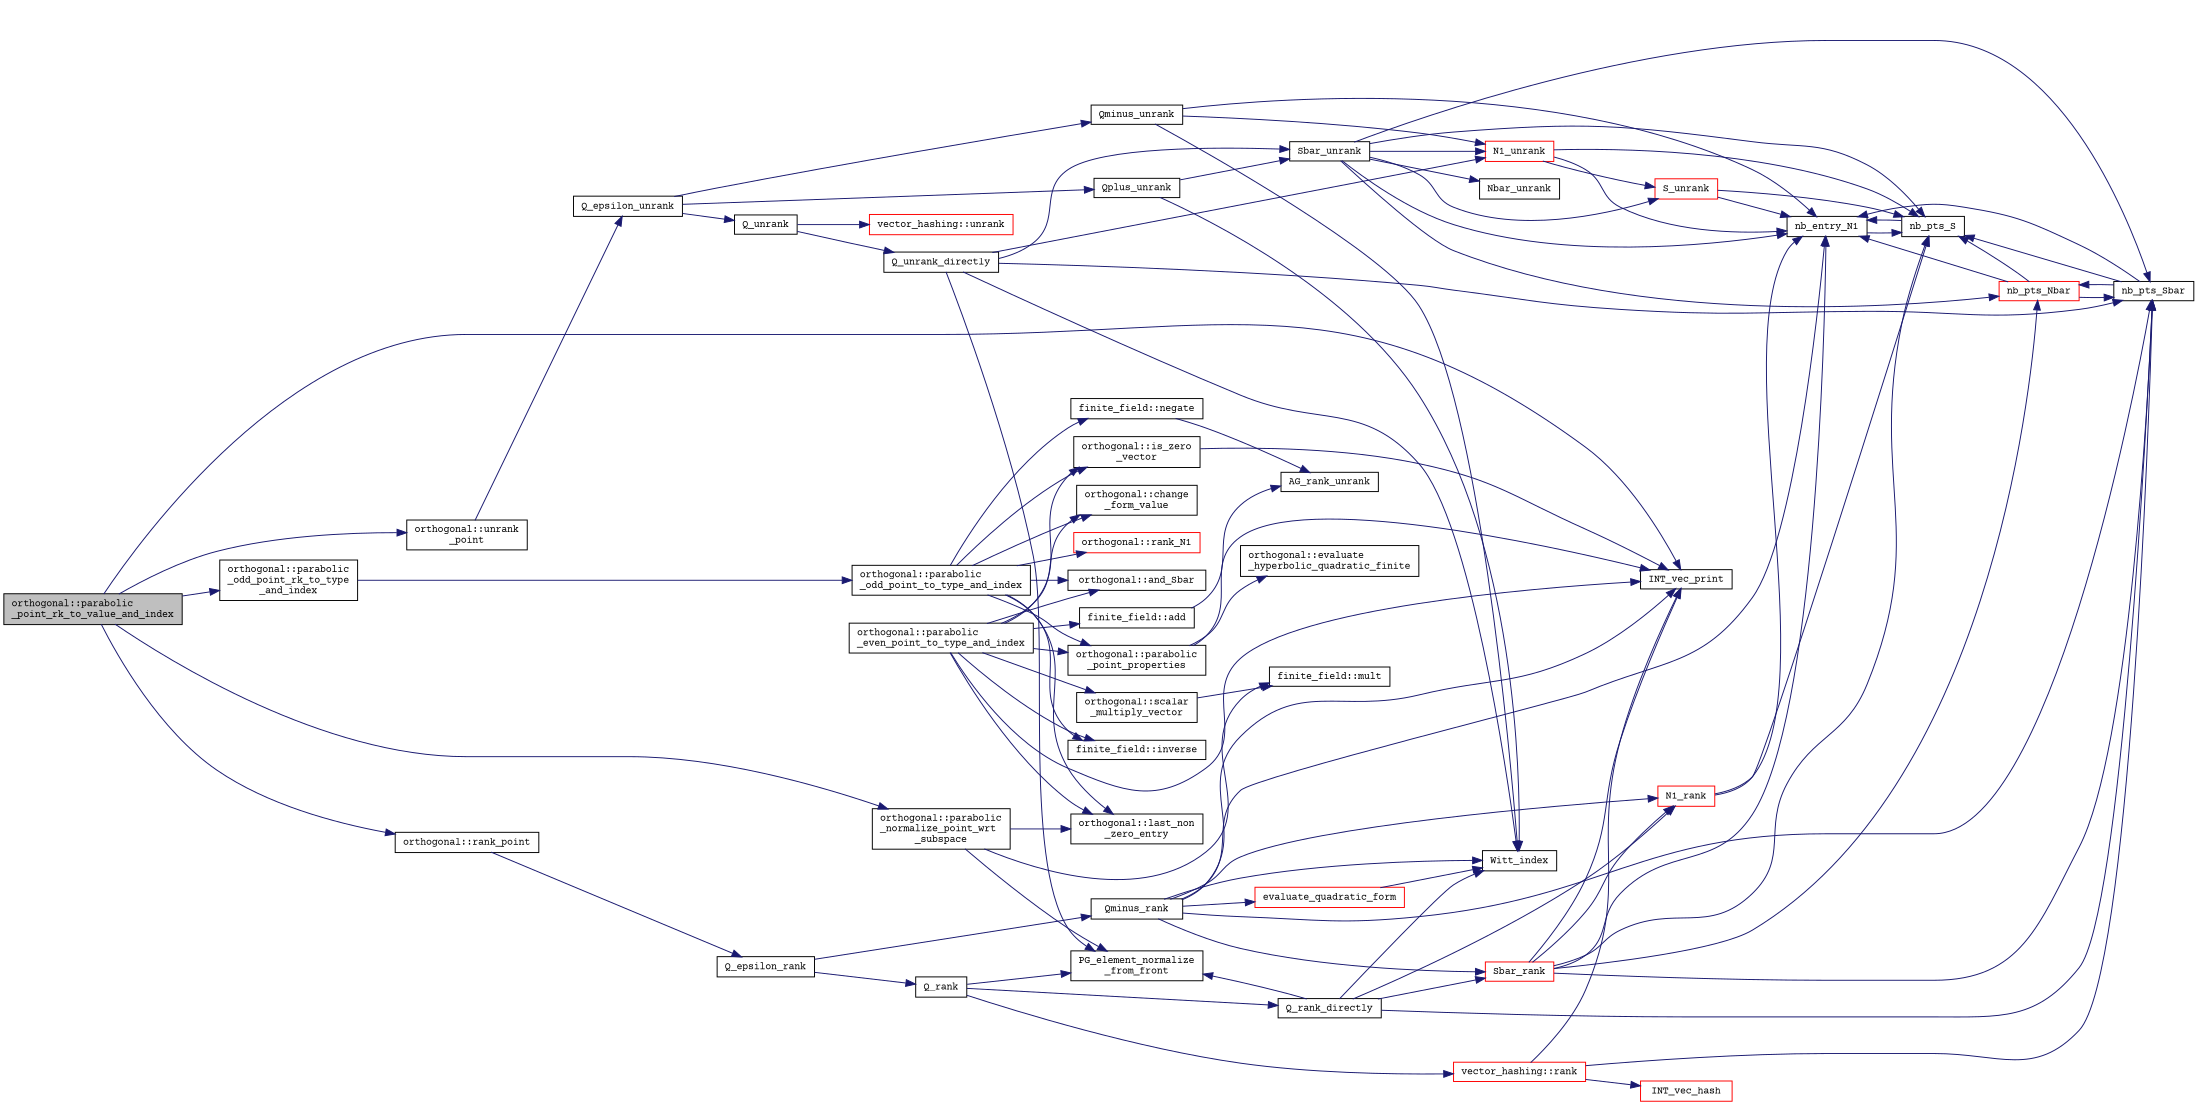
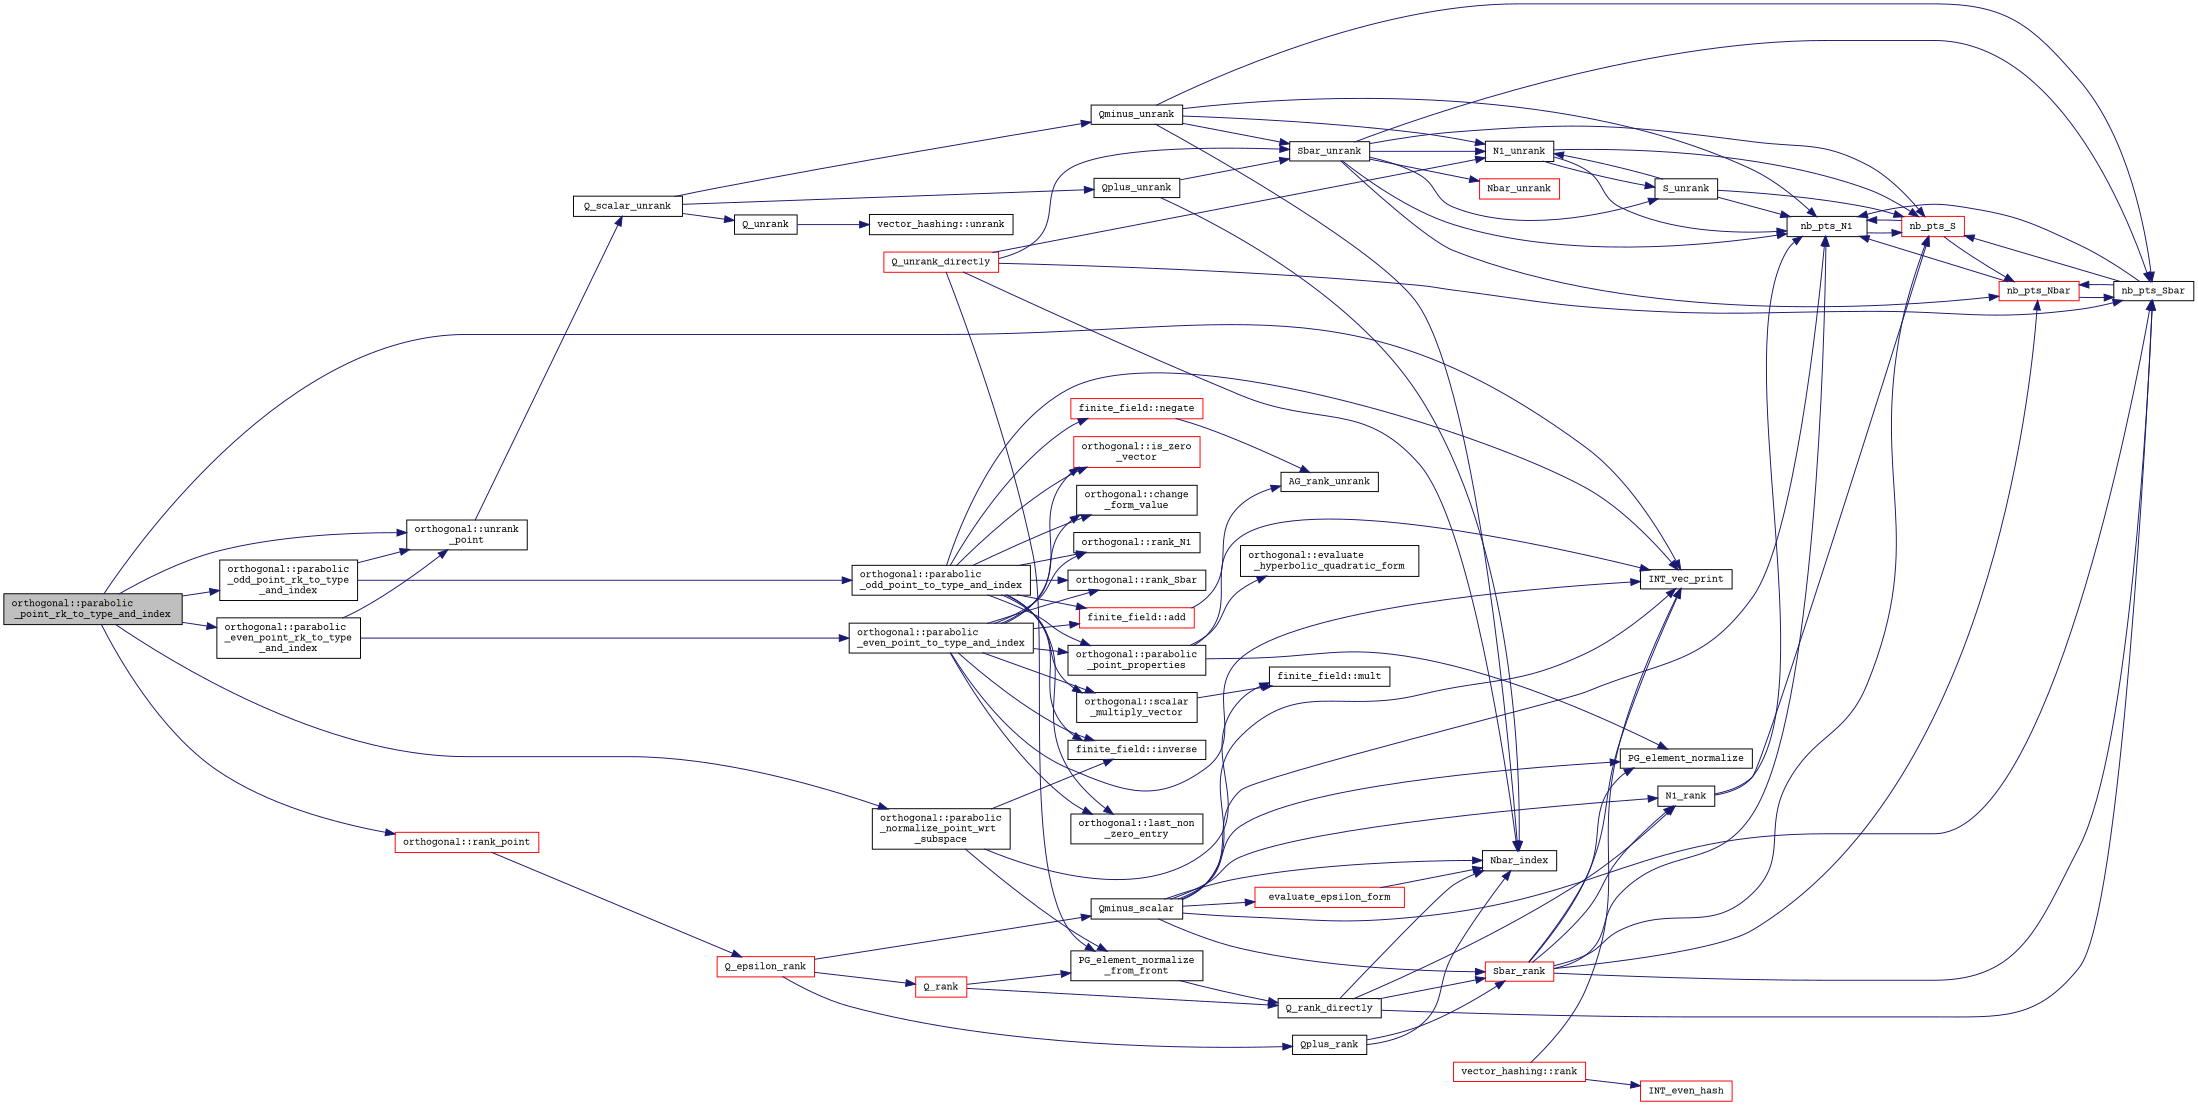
edge "Qminus_unrank" -> "Sbar_unrank": added
node "N1_unrank": color red -> black
edge "S_unrank" -> "N1_unrank": added
node "Nbar_unrank": color black -> red
node "S_unrank": color red -> black
node "Q_epsilon_unrank": label "Q_epsilon_unrank" -> "Q_scalar_unrank"
node "vector_hashing::unrank": color red -> black
node "nb_entry_N1": label "nb_entry_N1" -> "nb_pts_N1"
node "nb_pts_S": color black -> red
edge "Q_unrank" -> "Q_unrank_directly": removed
edge "nb_pts_Nbar" -> "nb_pts_S": reversed
node "Q_unrank_directly": color black -> red
node "finite_field::negate": color black -> red
node "orthogonal::is_zero _vector": color black -> red
edge "orthogonal::is_zero _vector" -> "INT_vec_print": now "orthogonal::parabolic _odd_point_to_type_and_index" -> "INT_vec_print"
node "orthogonal::rank_N1": color red -> black
edge "orthogonal::parabolic _odd_point_rk_to_type _and_index" -> "orthogonal::unrank _point": added
node "orthogonal::evaluate _hyperbolic_quadratic_finite": label "orthogonal::evaluate _hyperbolic_quadratic_finite" -> "orthogonal::evaluate _hyperbolic_quadratic_form"
edge "orthogonal::parabolic _even_point_to_type_and_index" -> "orthogonal::rank_N1": added
node "orthogonal::and_Sbar": label "orthogonal::and_Sbar" -> "orthogonal::rank_Sbar"
edge "orthogonal::parabolic _odd_point_to_type_and_index" -> "finite_field::add": added
node "orthogonal::parabolic _point_rk_to_value_and_index": label "orthogonal::parabolic _point_rk_to_value_and_index" -> "orthogonal::parabolic _point_rk_to_type_and_index"
node "finite_field::add": color black -> red
edge "orthogonal::parabolic _odd_point_to_type_and_index" -> "orthogonal::scalar _multiply_vector": added
node "orthogonal::parabolic _even_point_rk_to_type _and_index": added
node "PG_element_normalize": added
node "N1_rank": color red -> black
edge "orthogonal::parabolic _normalize_point_wrt _subspace" -> "orthogonal::last_non _zero_entry": now "orthogonal::parabolic _normalize_point_wrt _subspace" -> "finite_field::inverse"
node "orthogonal::rank_point": color black -> red
node "Witt_index": label "Witt_index" -> "Nbar_index"
node "evaluate_quadratic_form": label "evaluate_quadratic_form" -> "evaluate_epsilon_form"
node "Qminus_rank": label "Qminus_rank" -> "Qminus_scalar"
edge "vector_hashing::rank" -> "nb_pts_Sbar": now "Qminus_unrank" -> "nb_pts_Sbar"
node "Q_epsilon_rank": color black -> red
node "Q_rank": color black -> red
edge "Q_rank_directly" -> "PG_element_normalize _from_front": reversed
node "Qplus_rank": added
edge "Q_rank" -> "vector_hashing::rank": removed
node "INT_vec_hash": label "INT_vec_hash" -> "INT_even_hash"
